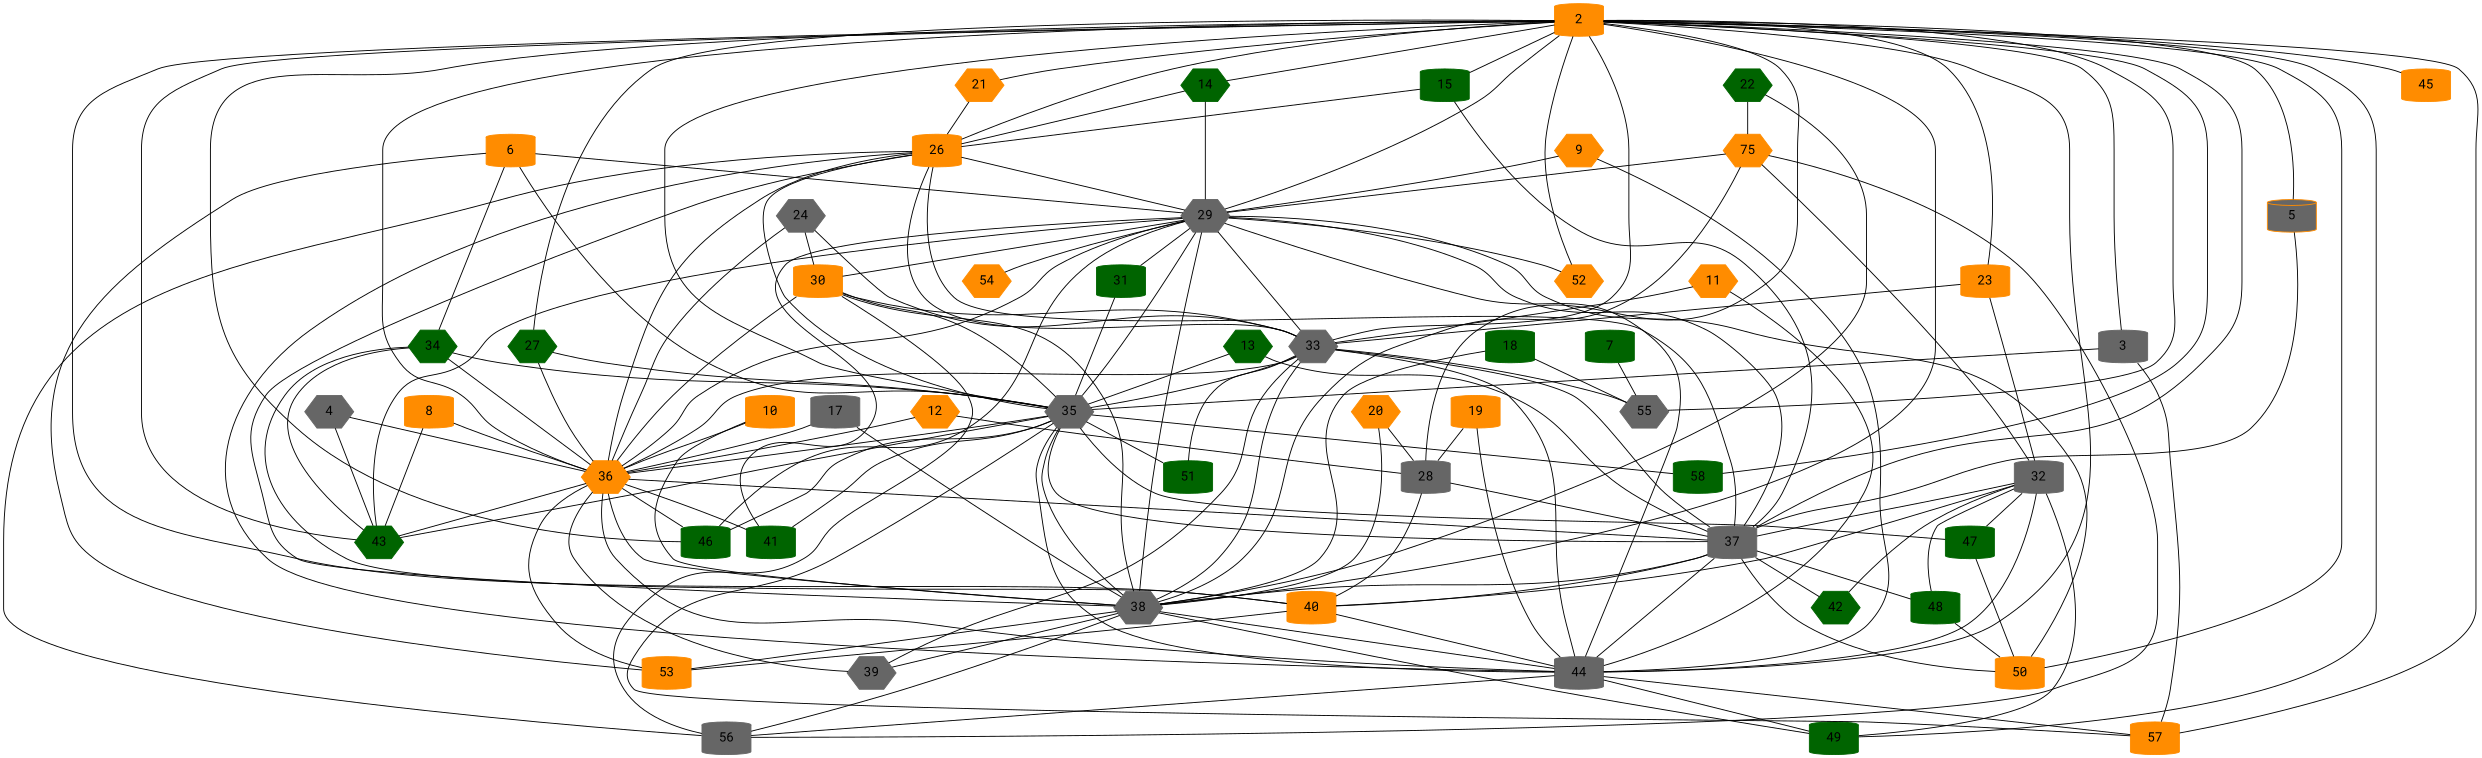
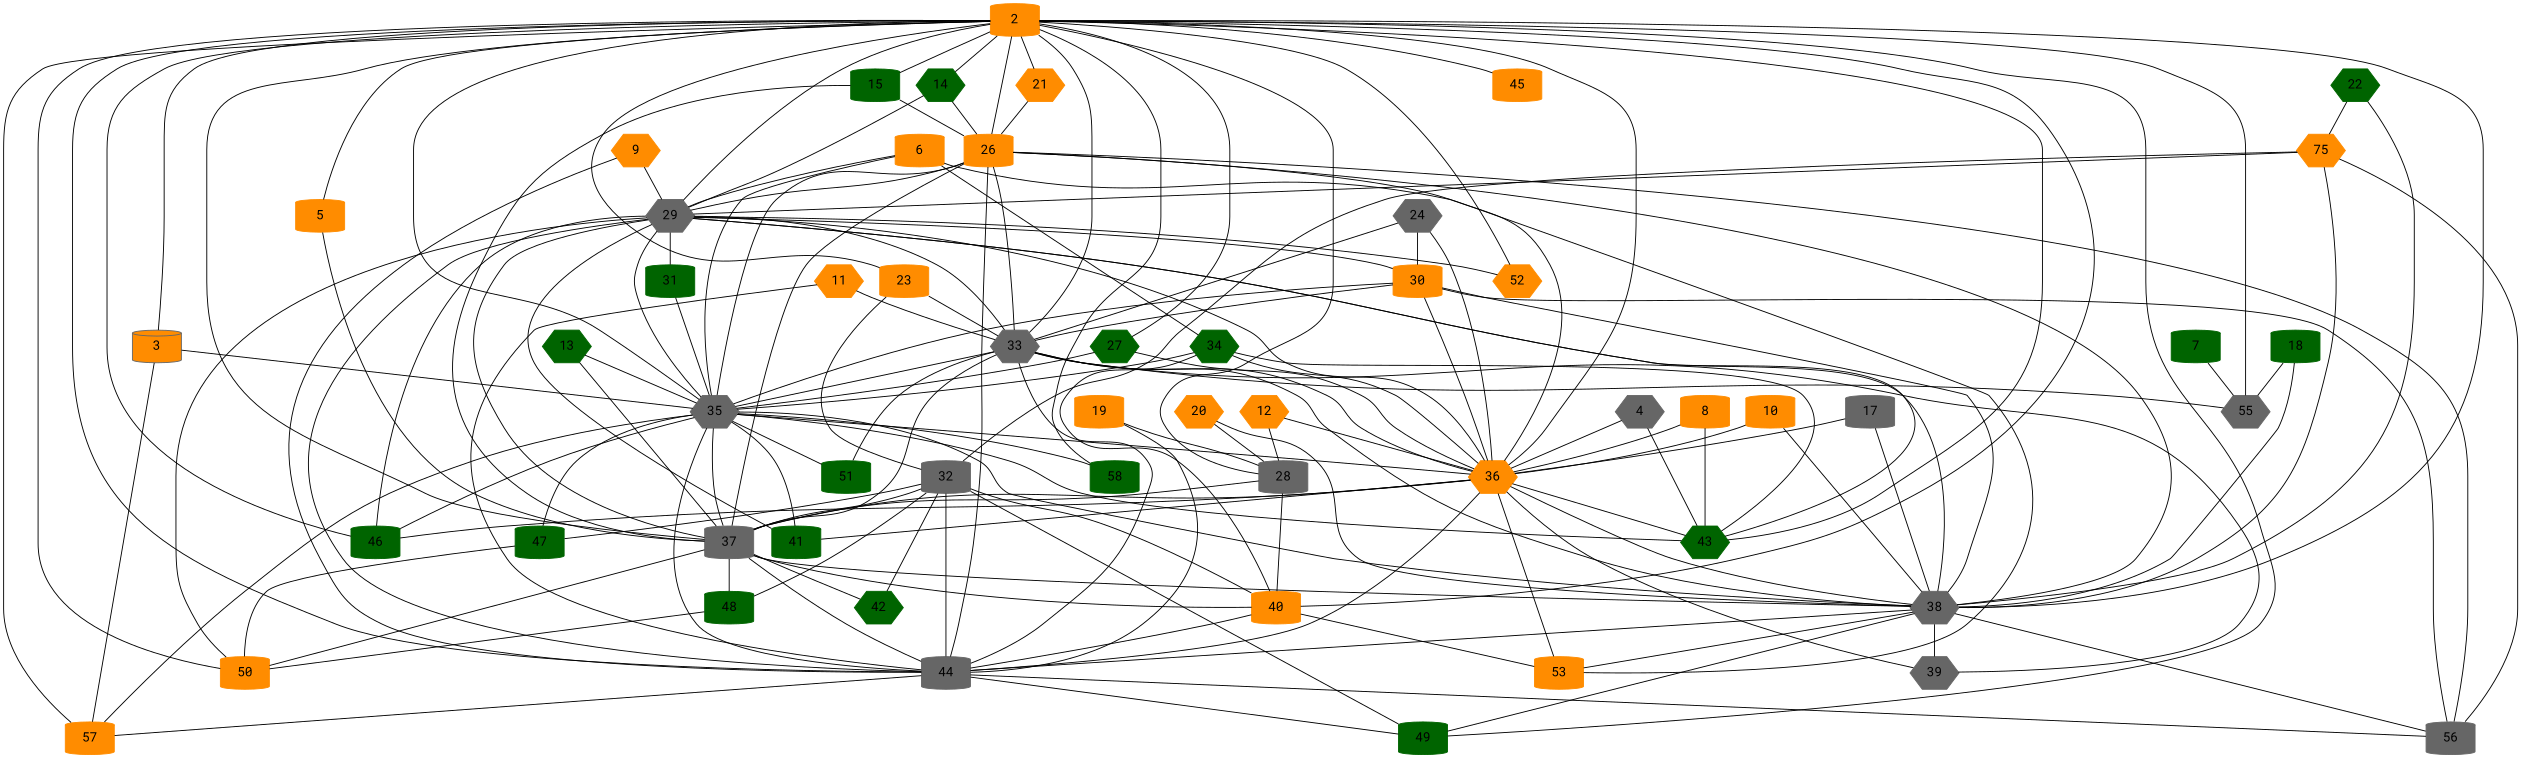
node "5": fillcolor gray40 -> darkorange
node "54": removed
node "3": fillcolor gray40 -> darkorange
